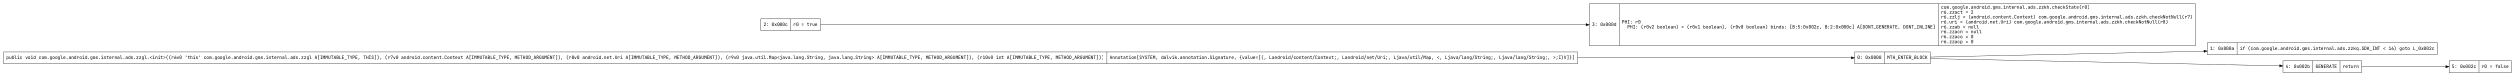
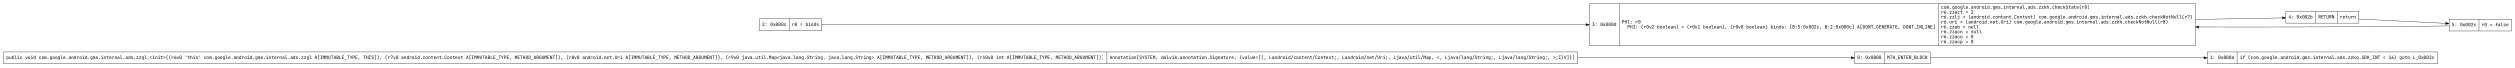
node "2: 0x000c": text "r0 = true" -> "r0 = binds"
edge "5: 0x002c" -> "3: 0x000d": added
edge "0: 0x0000" -> "4: 0x002b": now "3: 0x000d" -> "4: 0x002b"
node "4: 0x002b": text "GENERATE" -> "RETURN"
